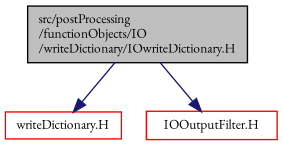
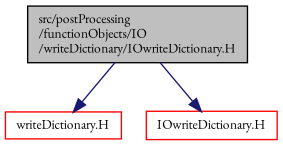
node "IOOutputFilter.H": label "IOOutputFilter.H" -> "IOwriteDictionary.H"
